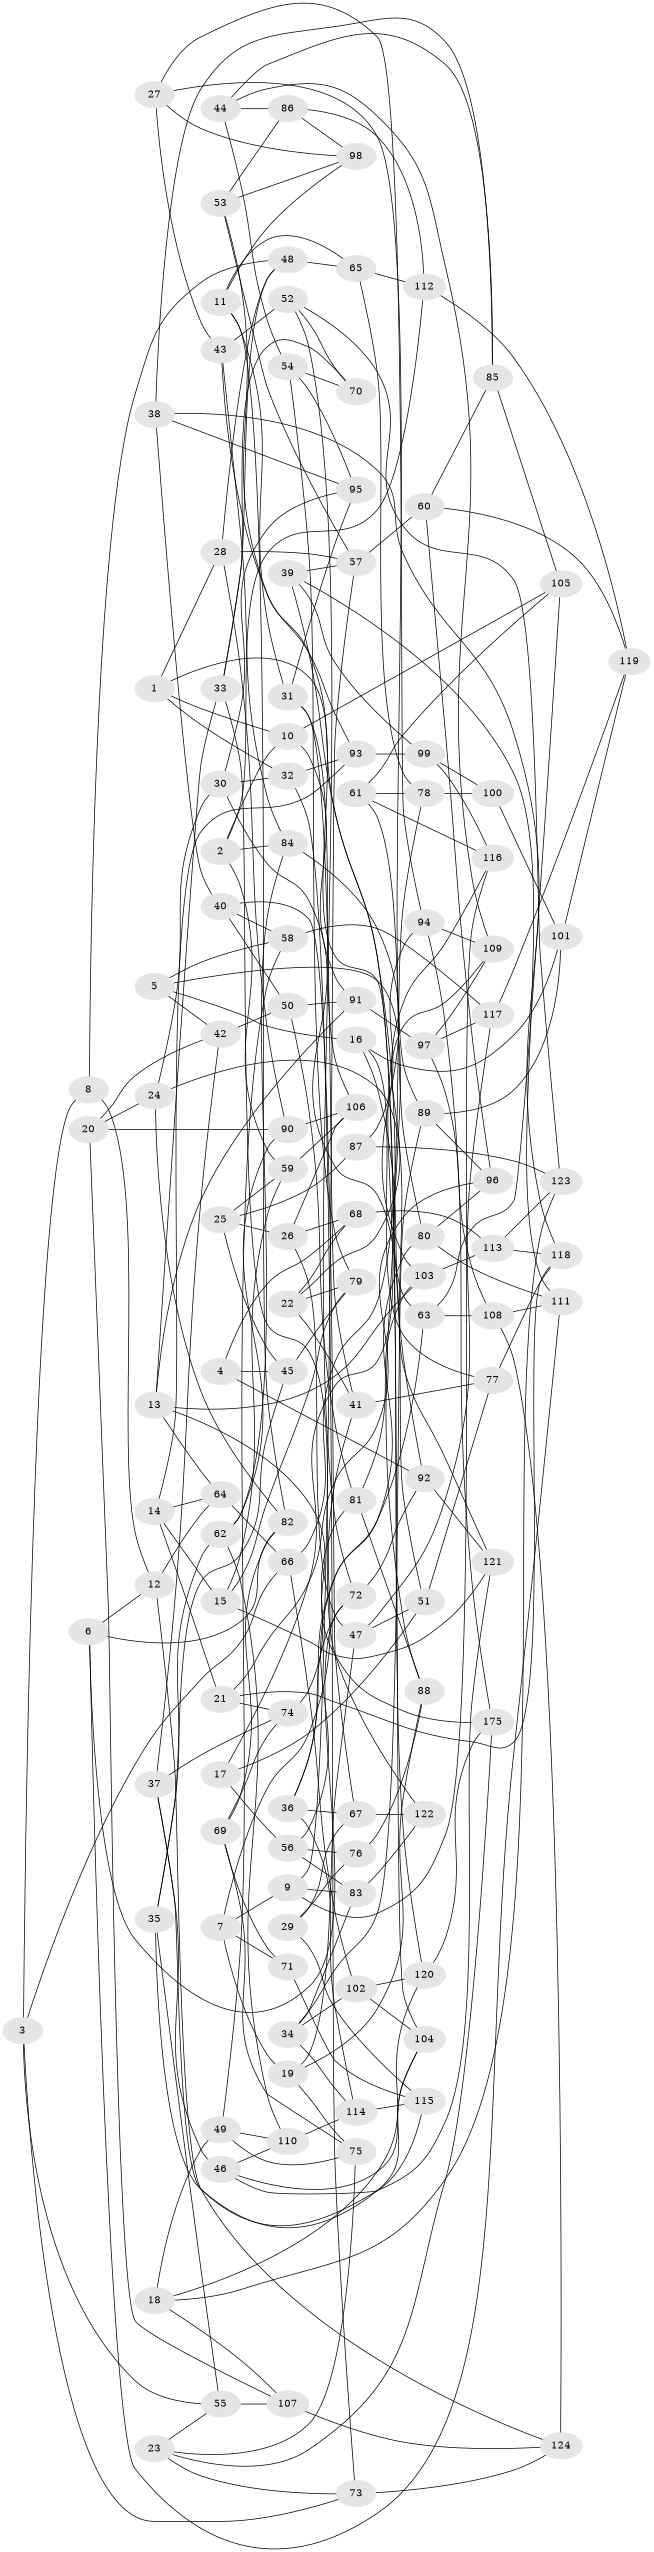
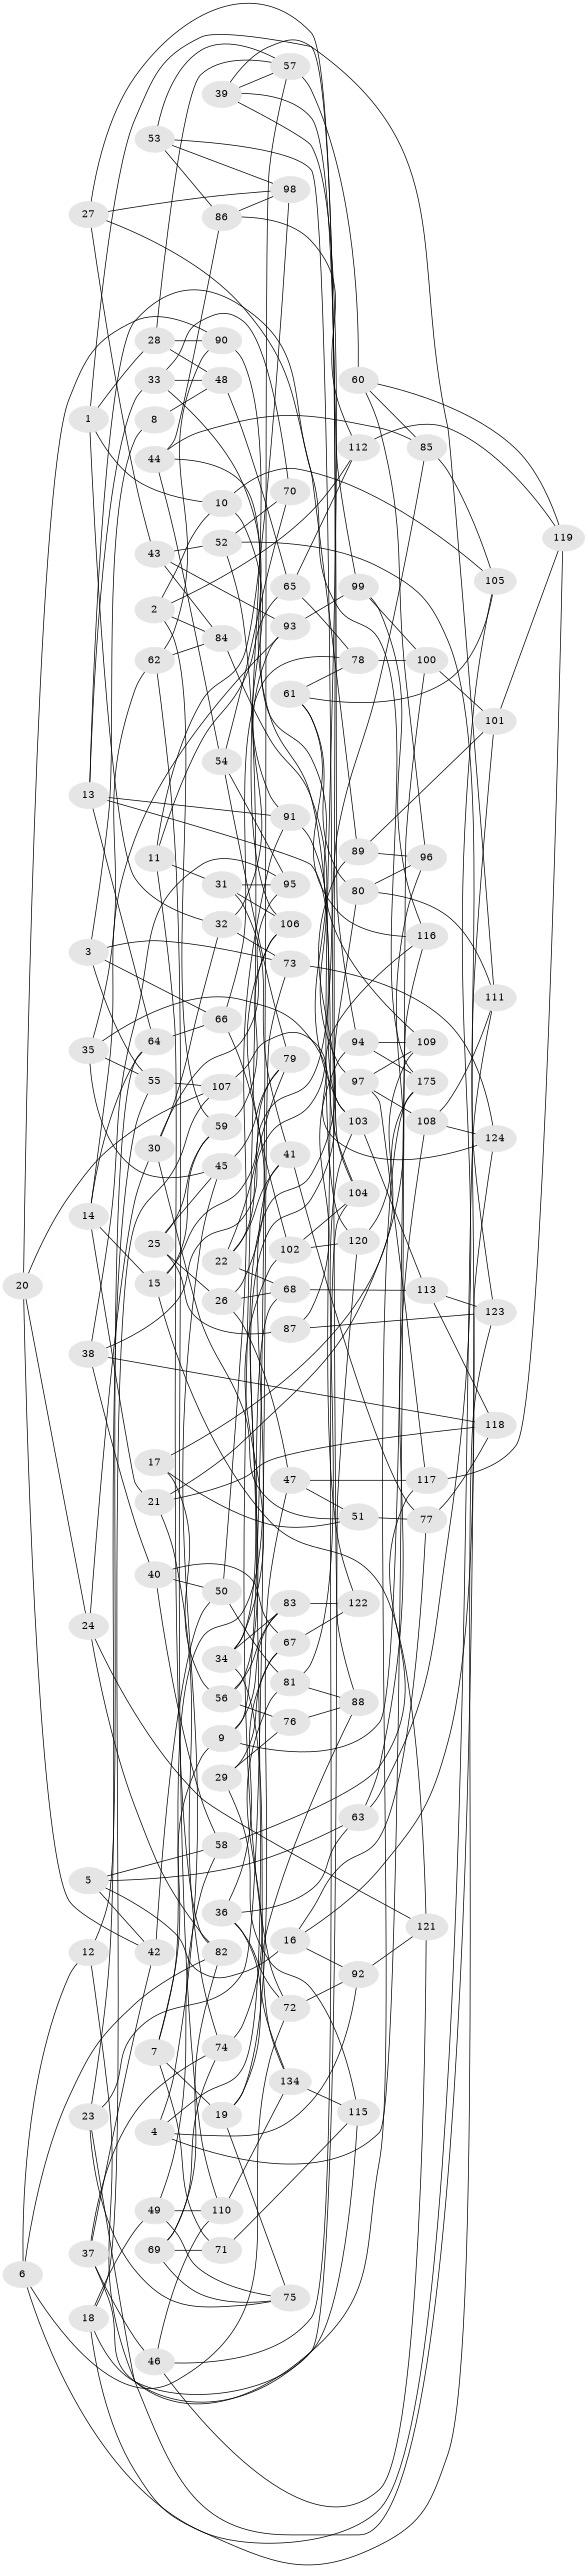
edge "8" -- "12": removed
edge "100" -- "4": added
node "114": label "114" -> "134"
